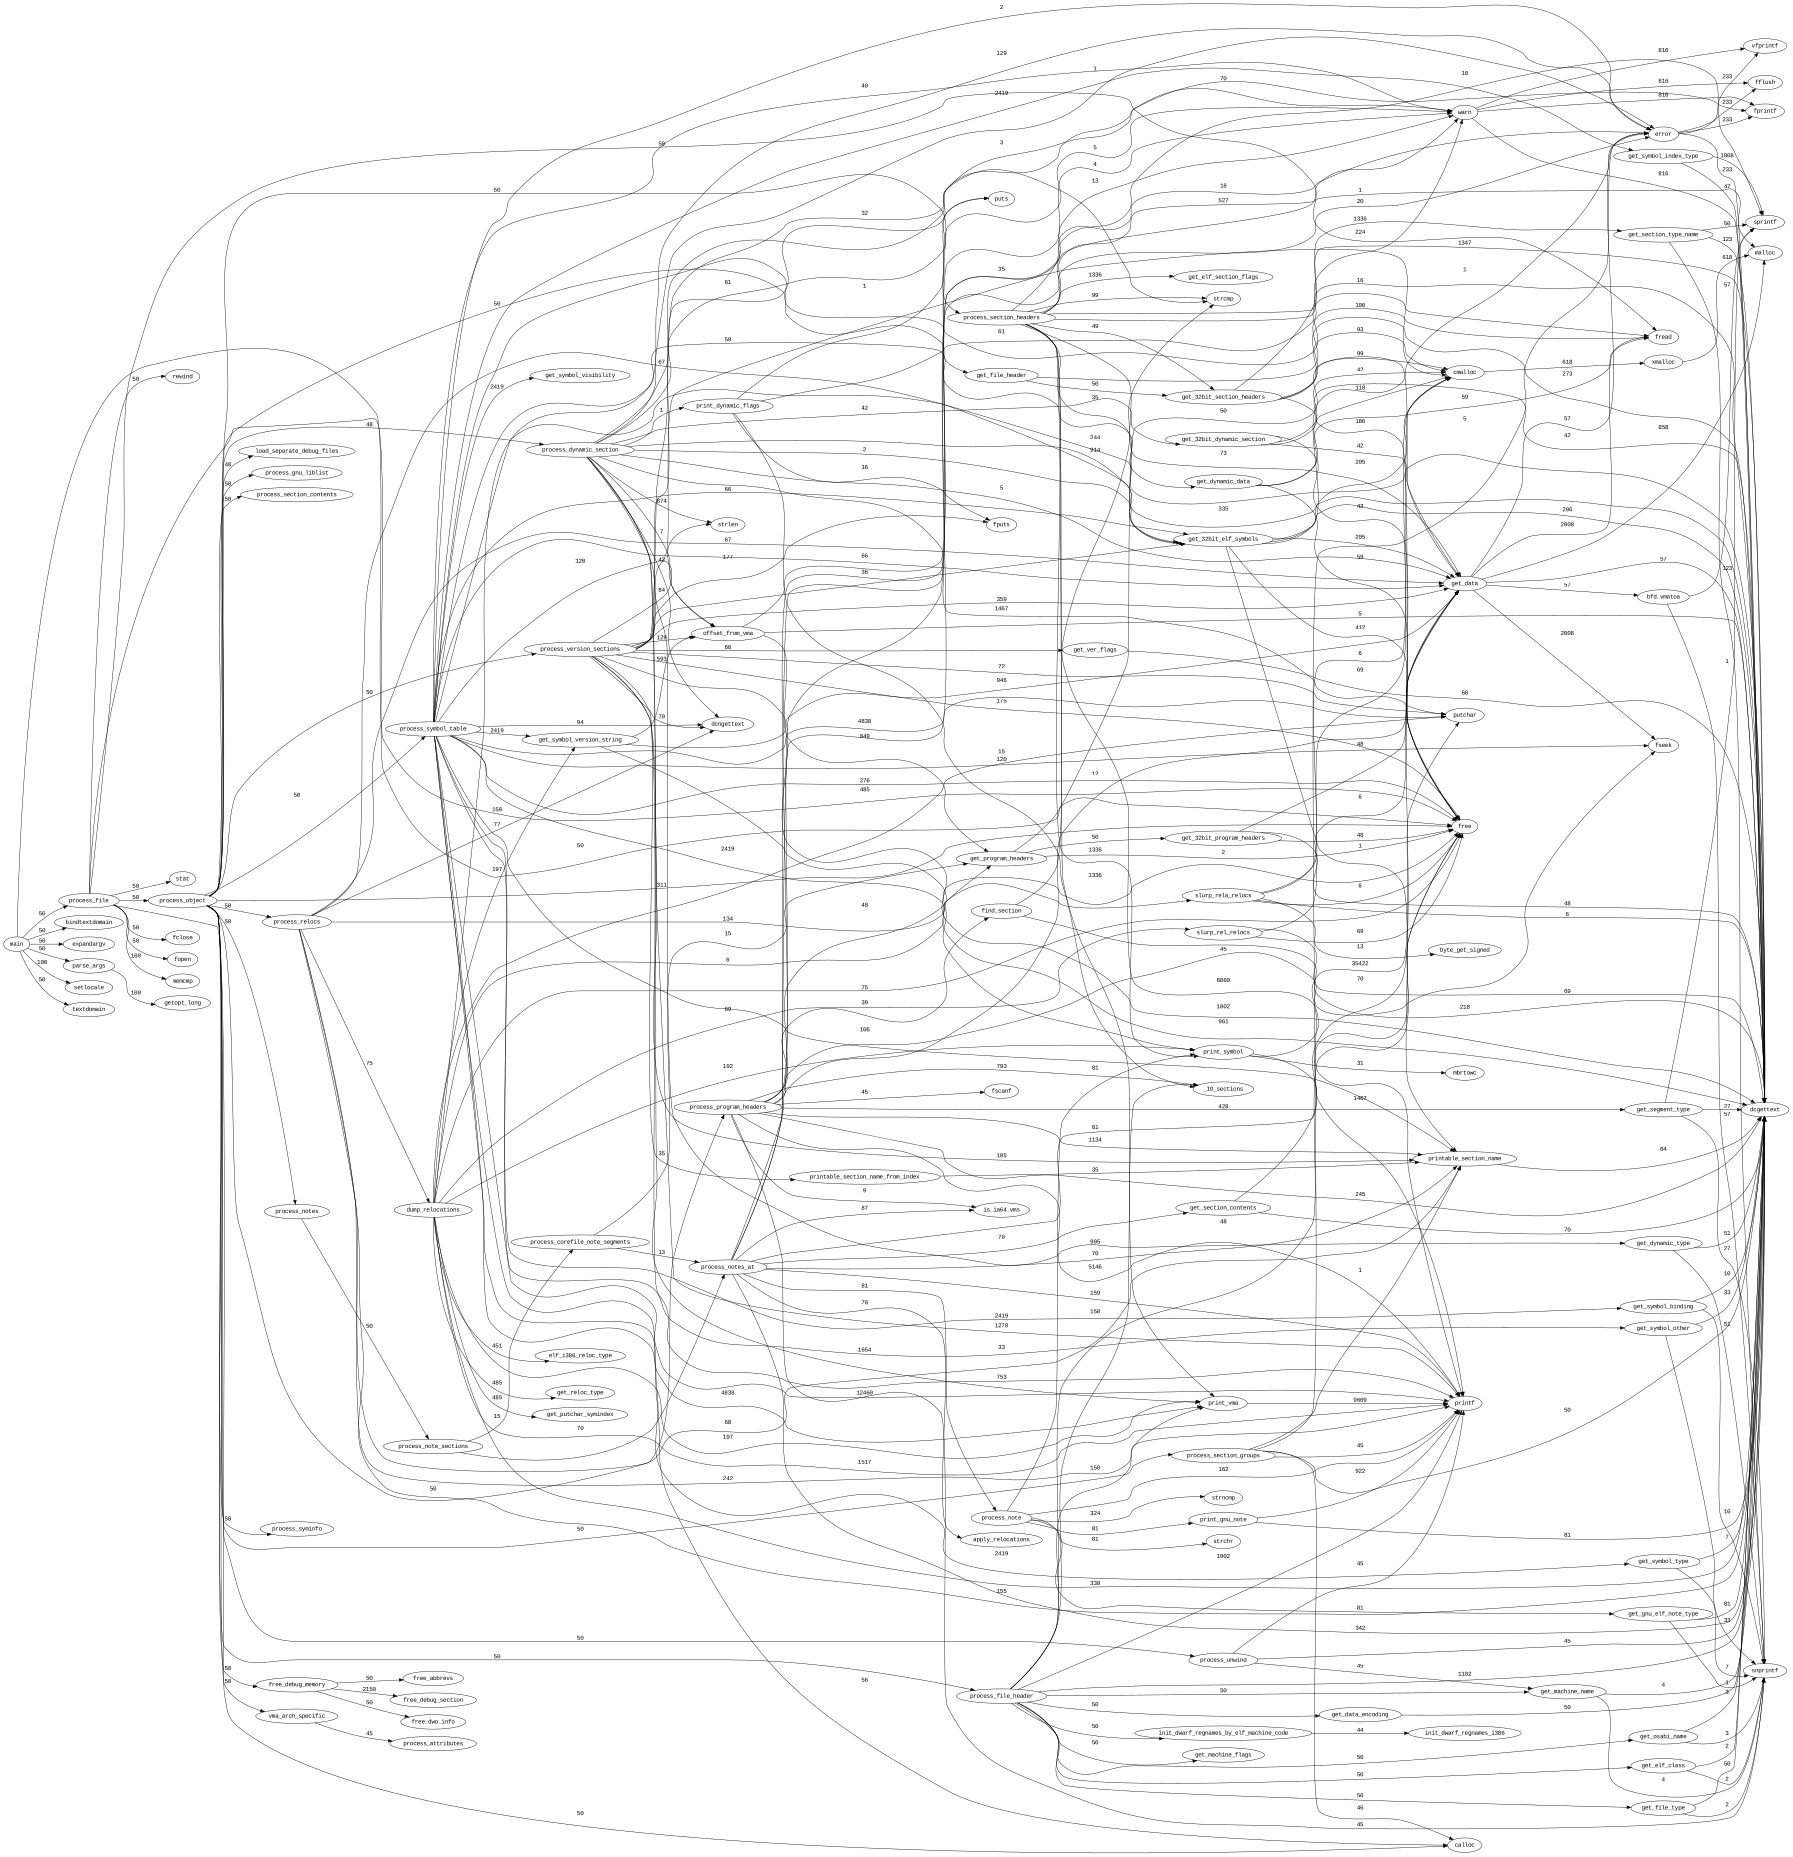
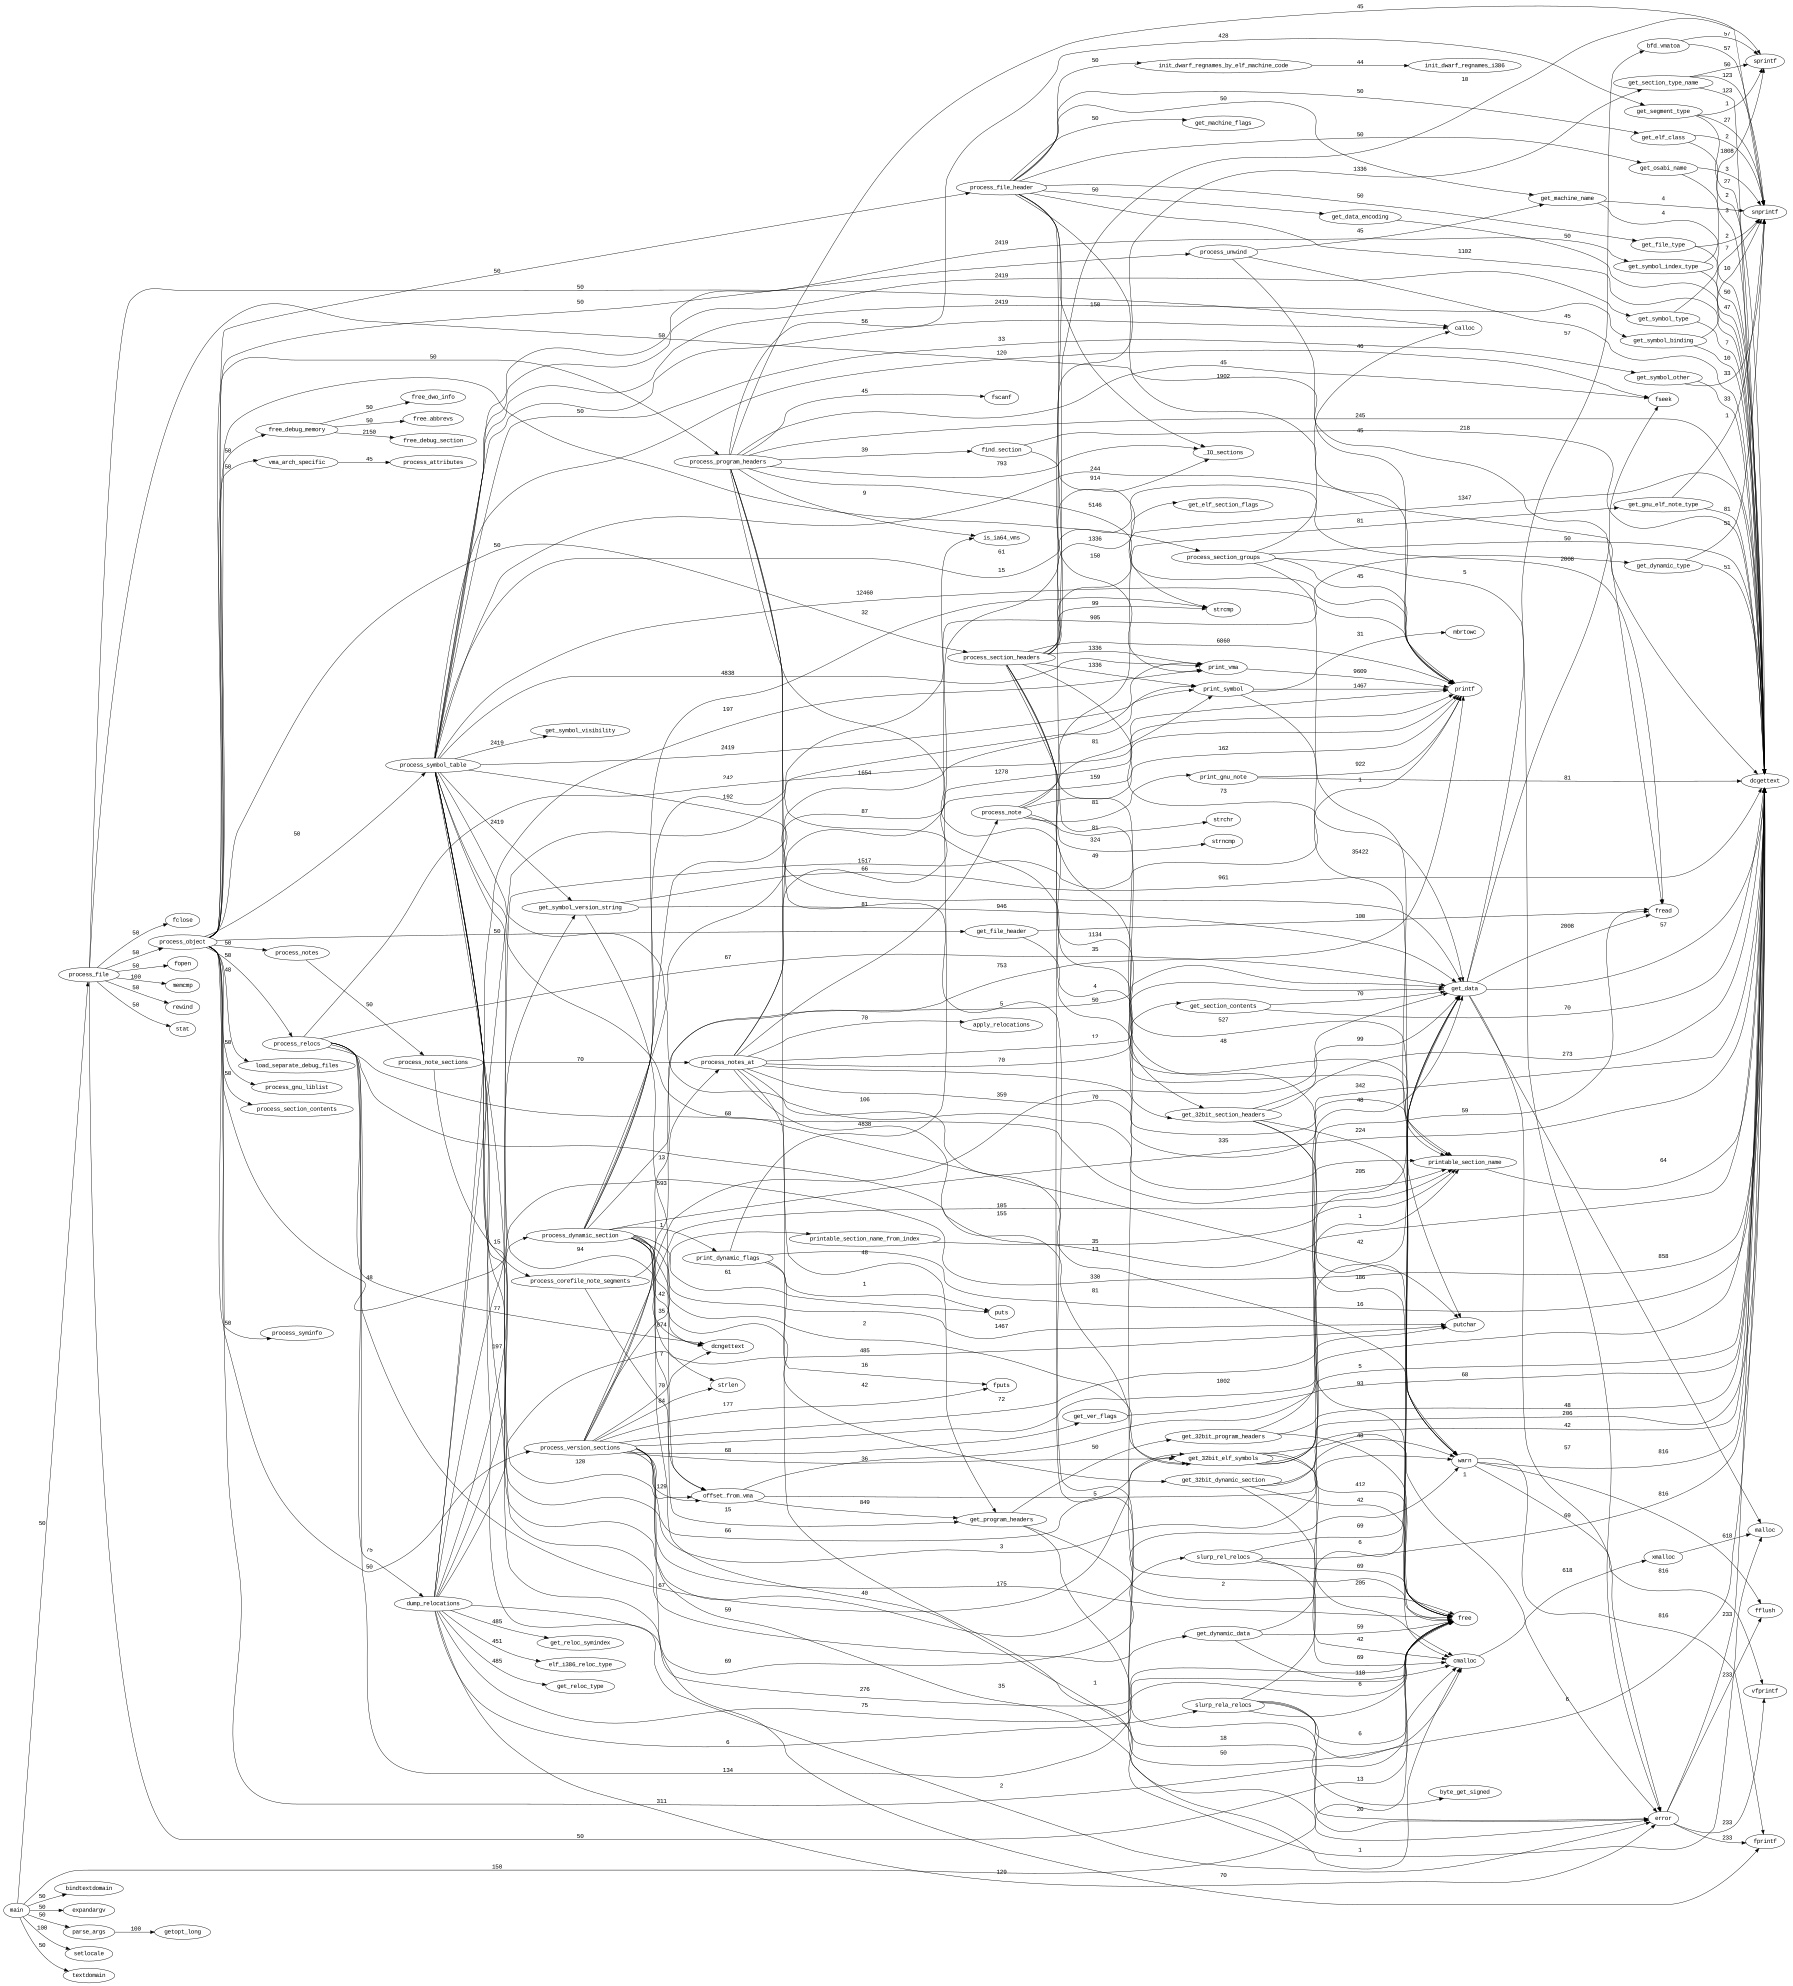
edge "slurp_rel_relocs" -> "get_data": added, label "69"
node "get_putchar_symindex": label "get_putchar_symindex" -> "get_reloc_symindex"
